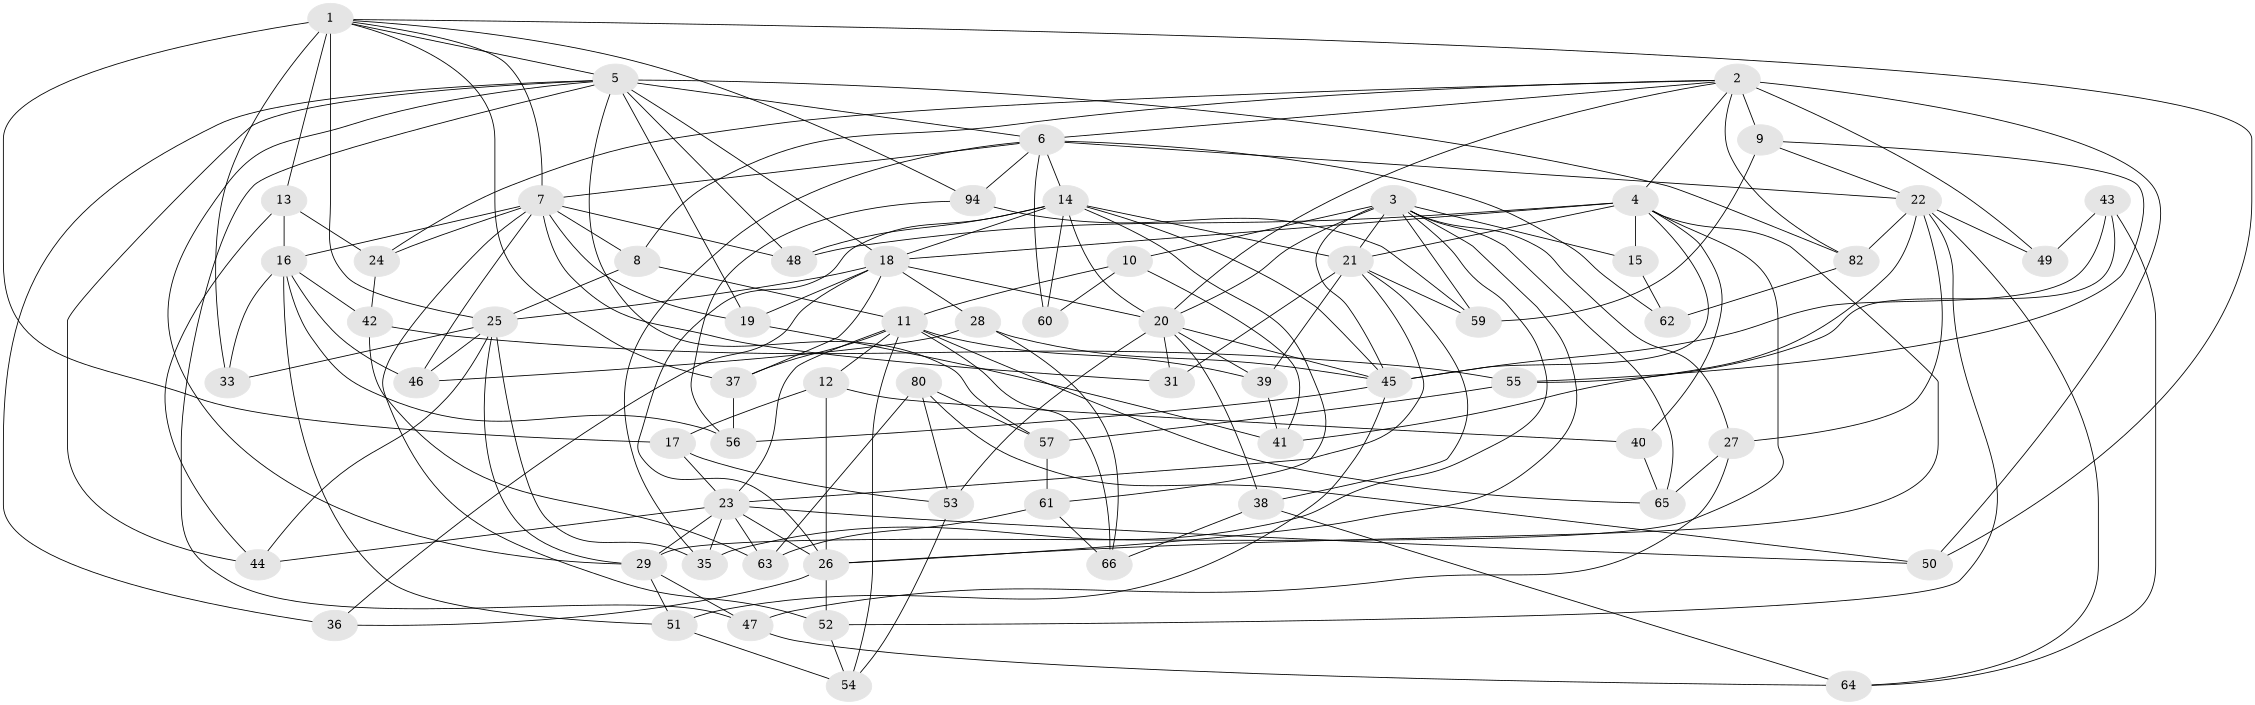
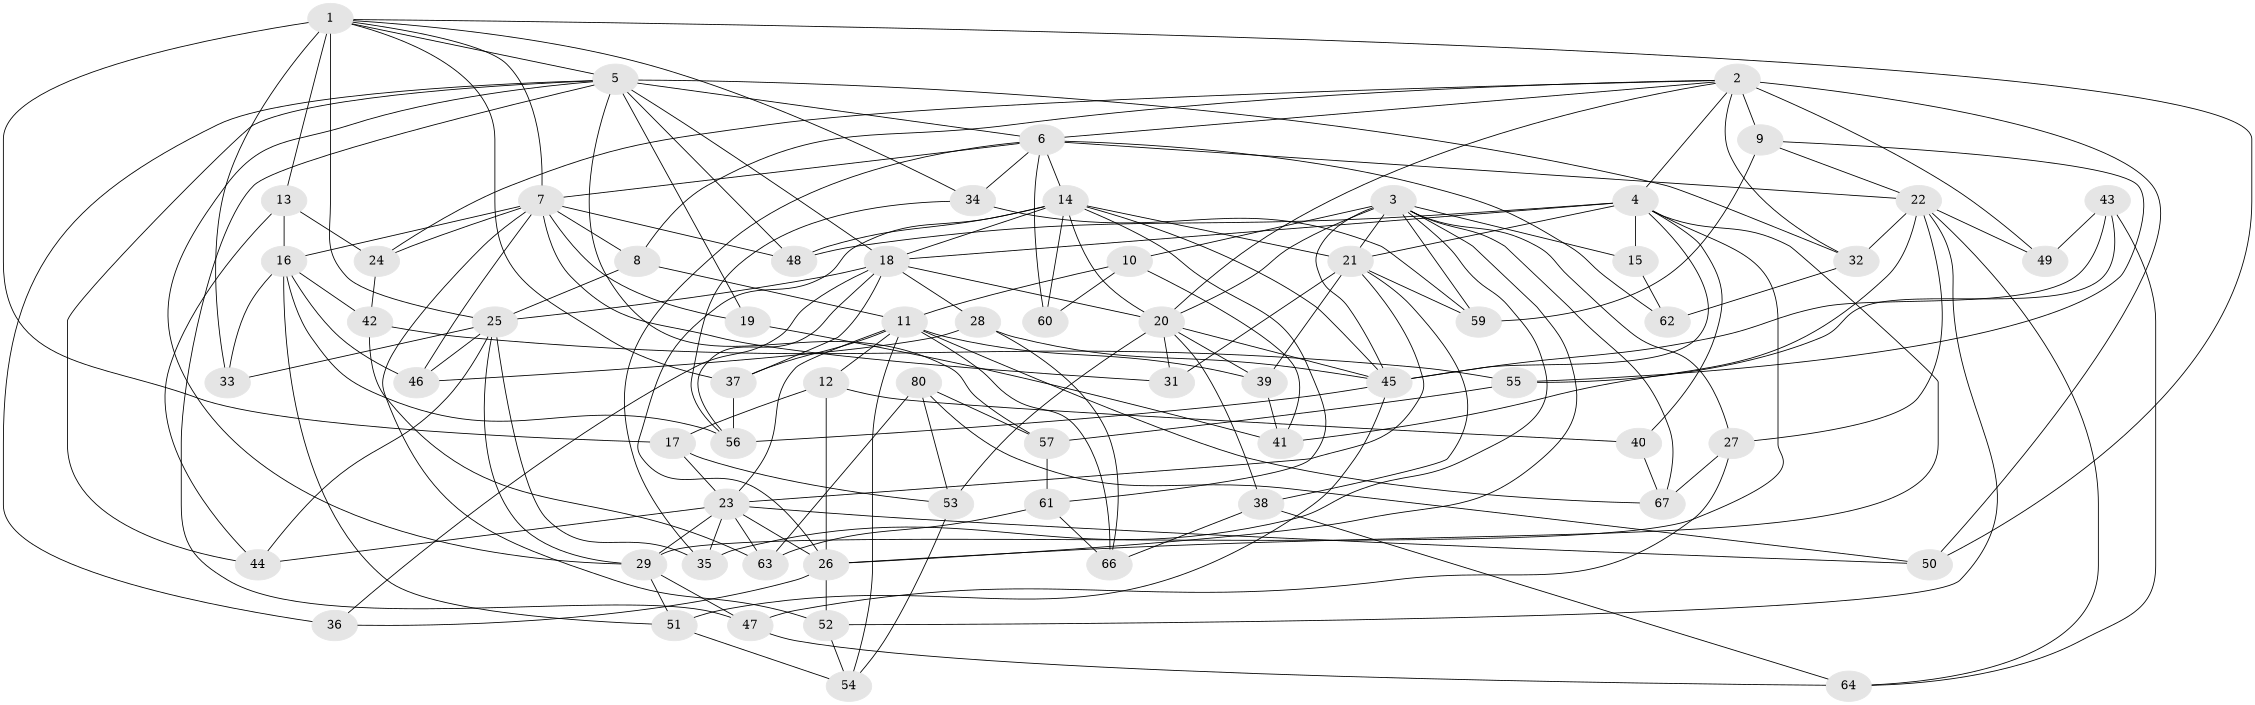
node "94": label "94" -> "34"
node "82": label "82" -> "32"
edge "18" -- "19": now "18" -- "56"
node "65": label "65" -> "67"
